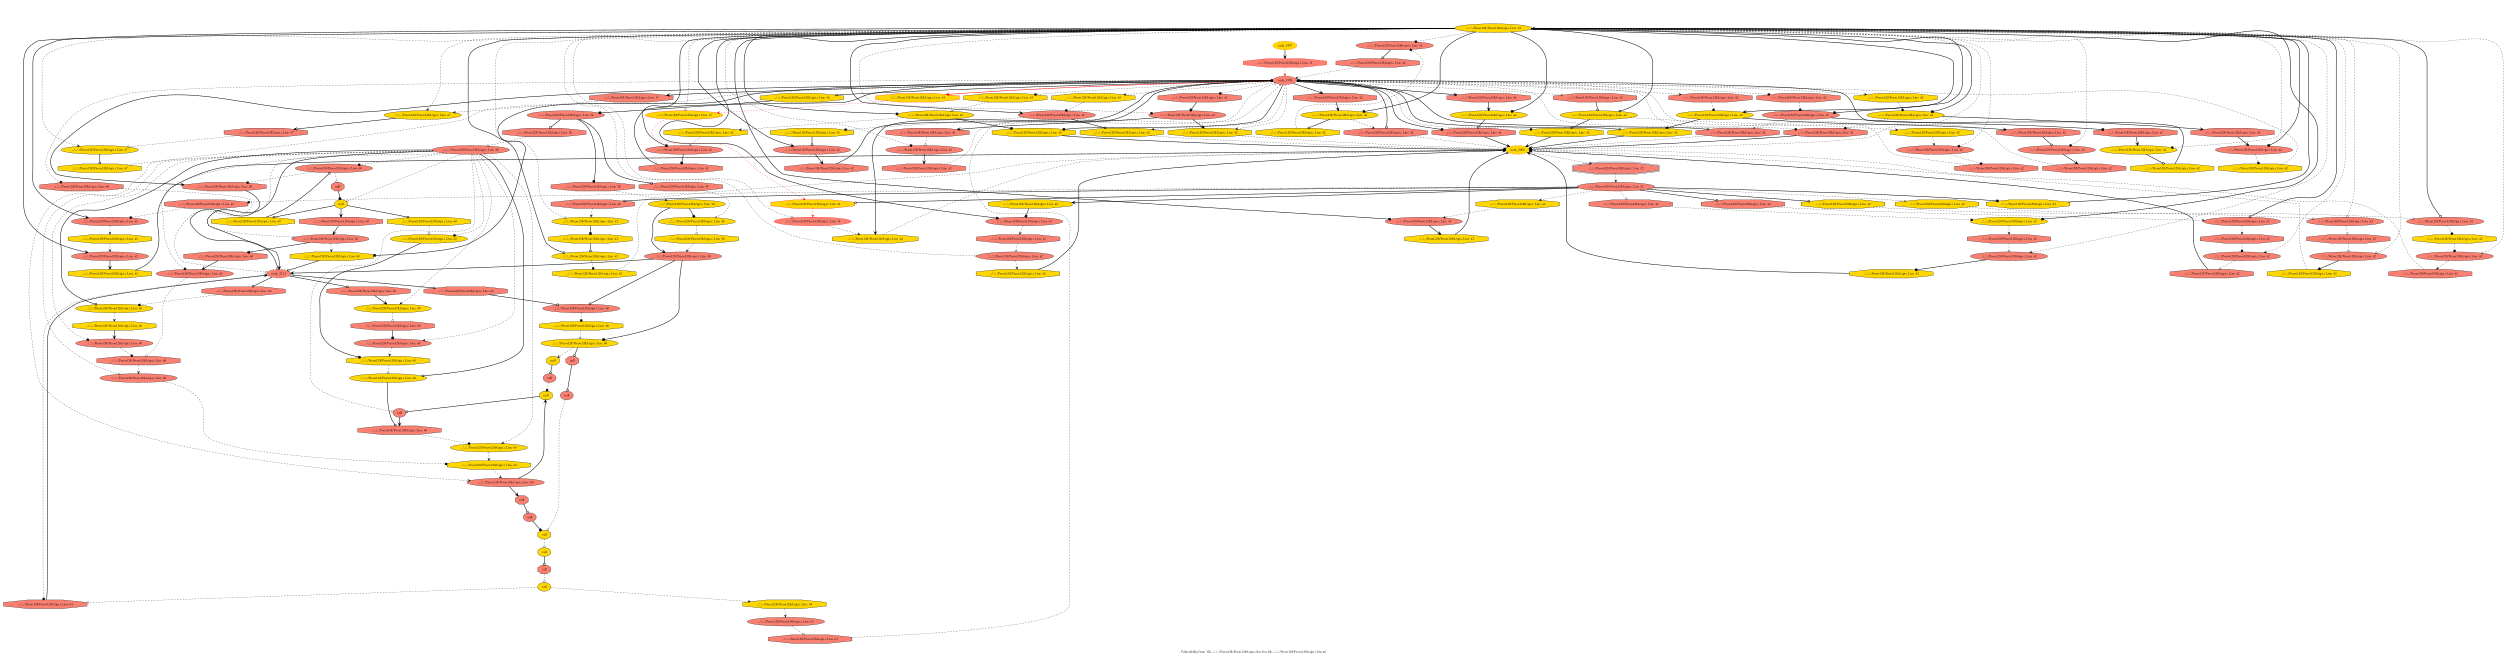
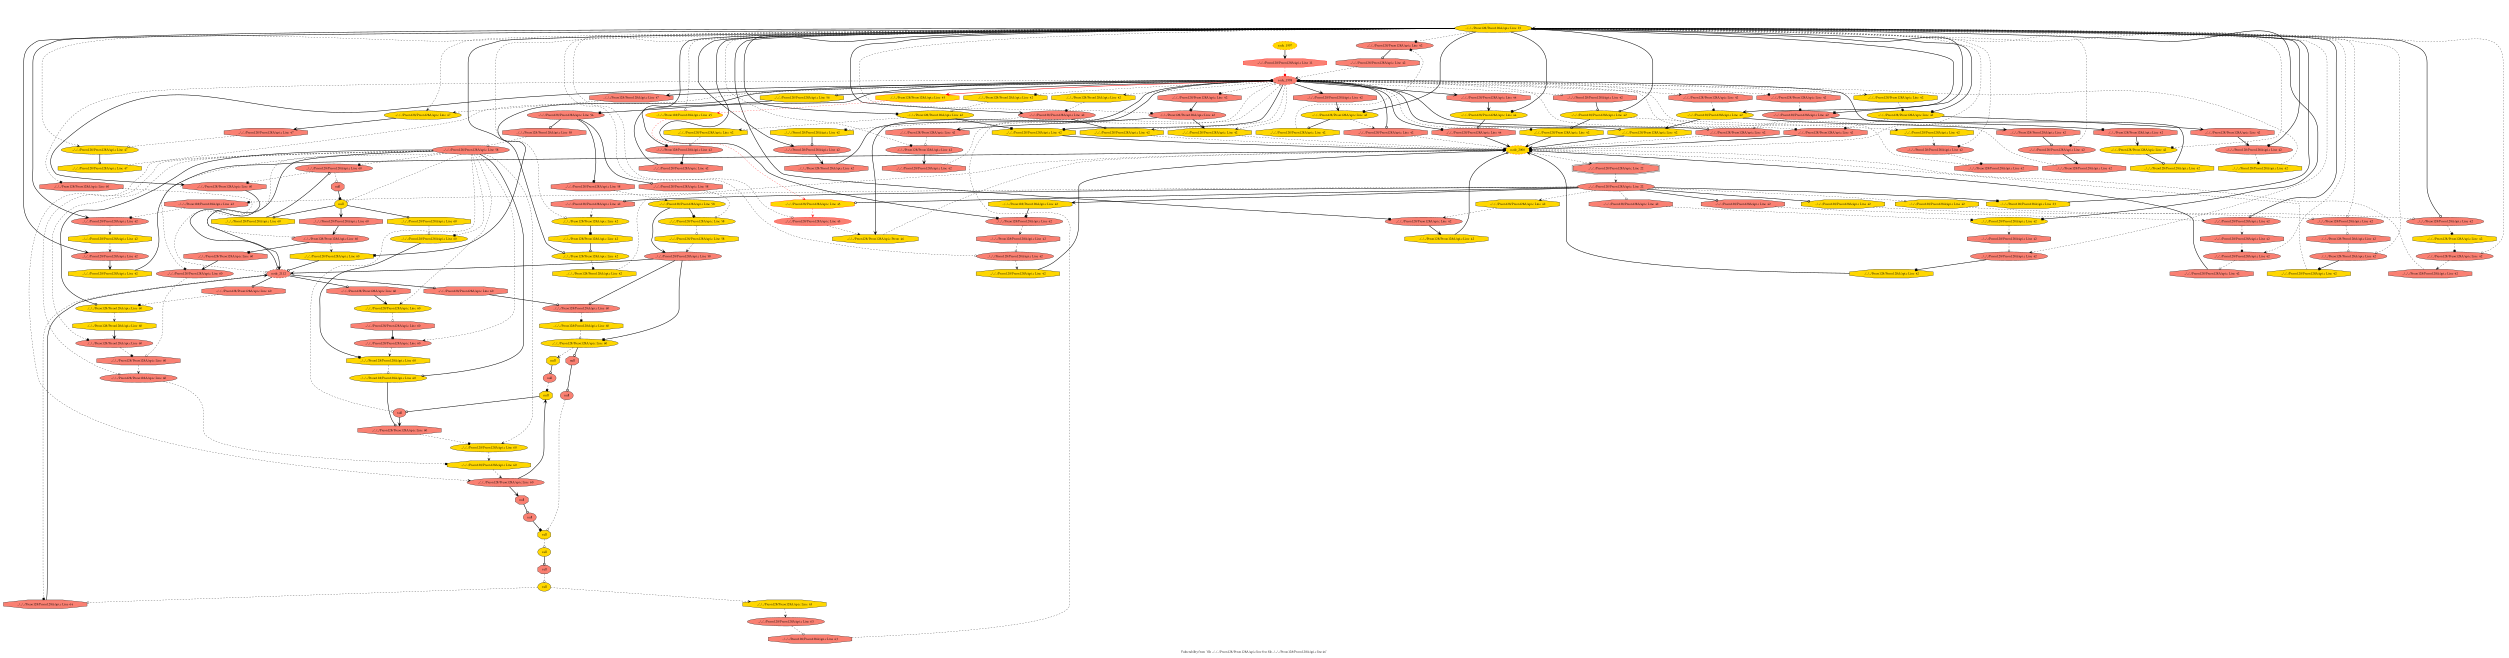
edge "../../../Preon128/Preon128A/api.c Line  11" -> "node_1998": arrowhead vee -> box
node "node_1998": color black -> red
node "../../../Preon128/Preon128A/api.c Line  46": label "../../../Preon128/Preon128A/api.c Line  46" -> "../../../Preon128/Preon128A/api.c Preon  46"
